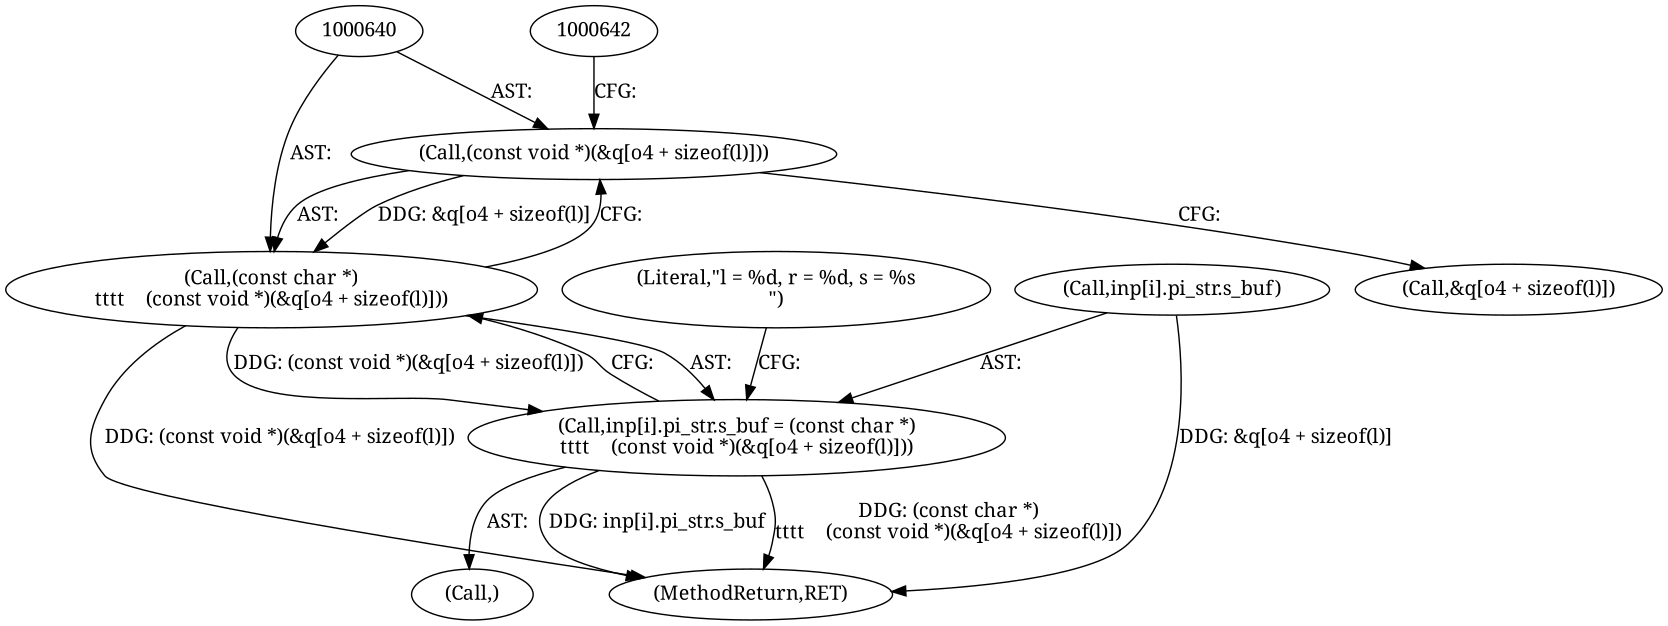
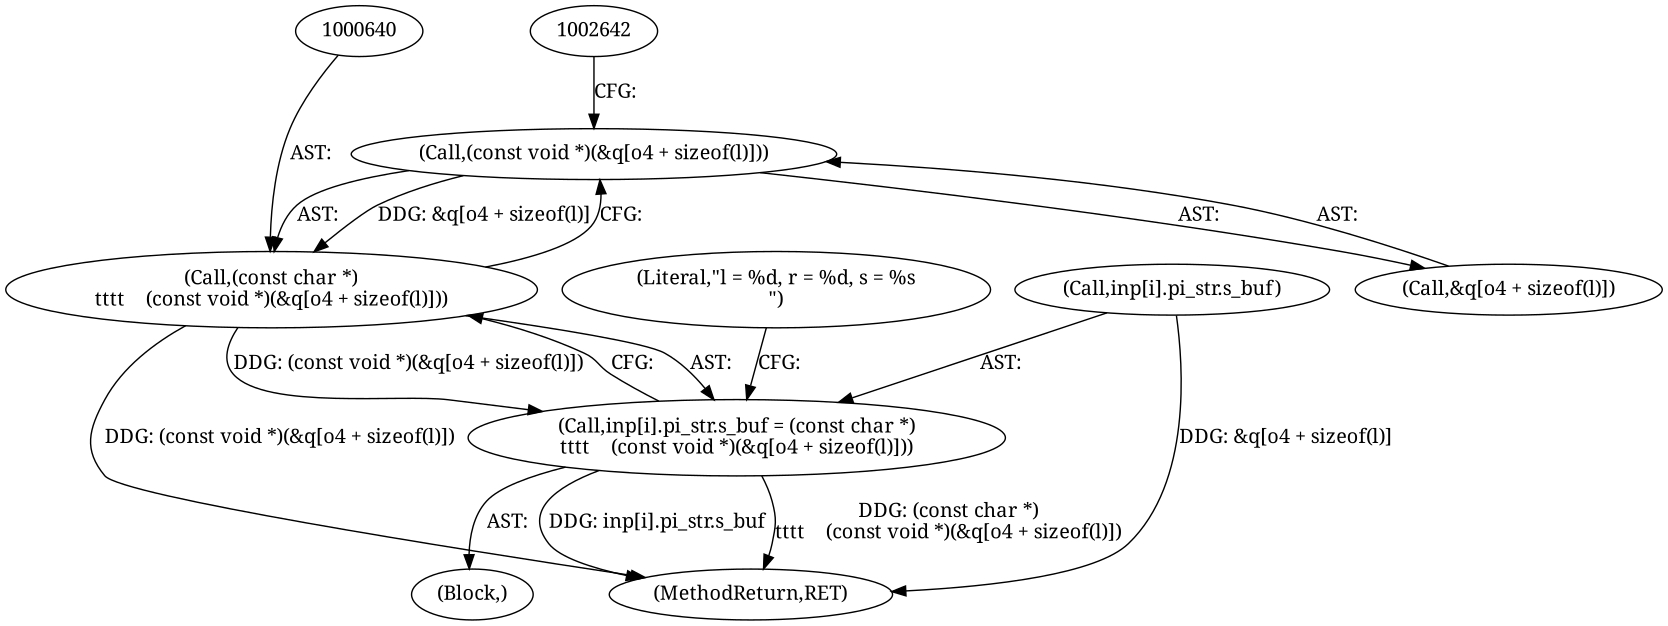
node "1000642": label "1000642" -> "1002642"
edge "1000640" -> "(Call,(const void *)(&q[o4 + sizeof(l)]))": now "(Call,&q[o4 + sizeof(l)])" -> "(Call,(const void *)(&q[o4 + sizeof(l)]))"
edge "(Call,(const void *)(&q[o4 + sizeof(l)]))" -> "(Call,&q[o4 + sizeof(l)])": label "CFG: " -> "AST: "
node "(Call,)": label "(Call,)" -> "(Block,)"
